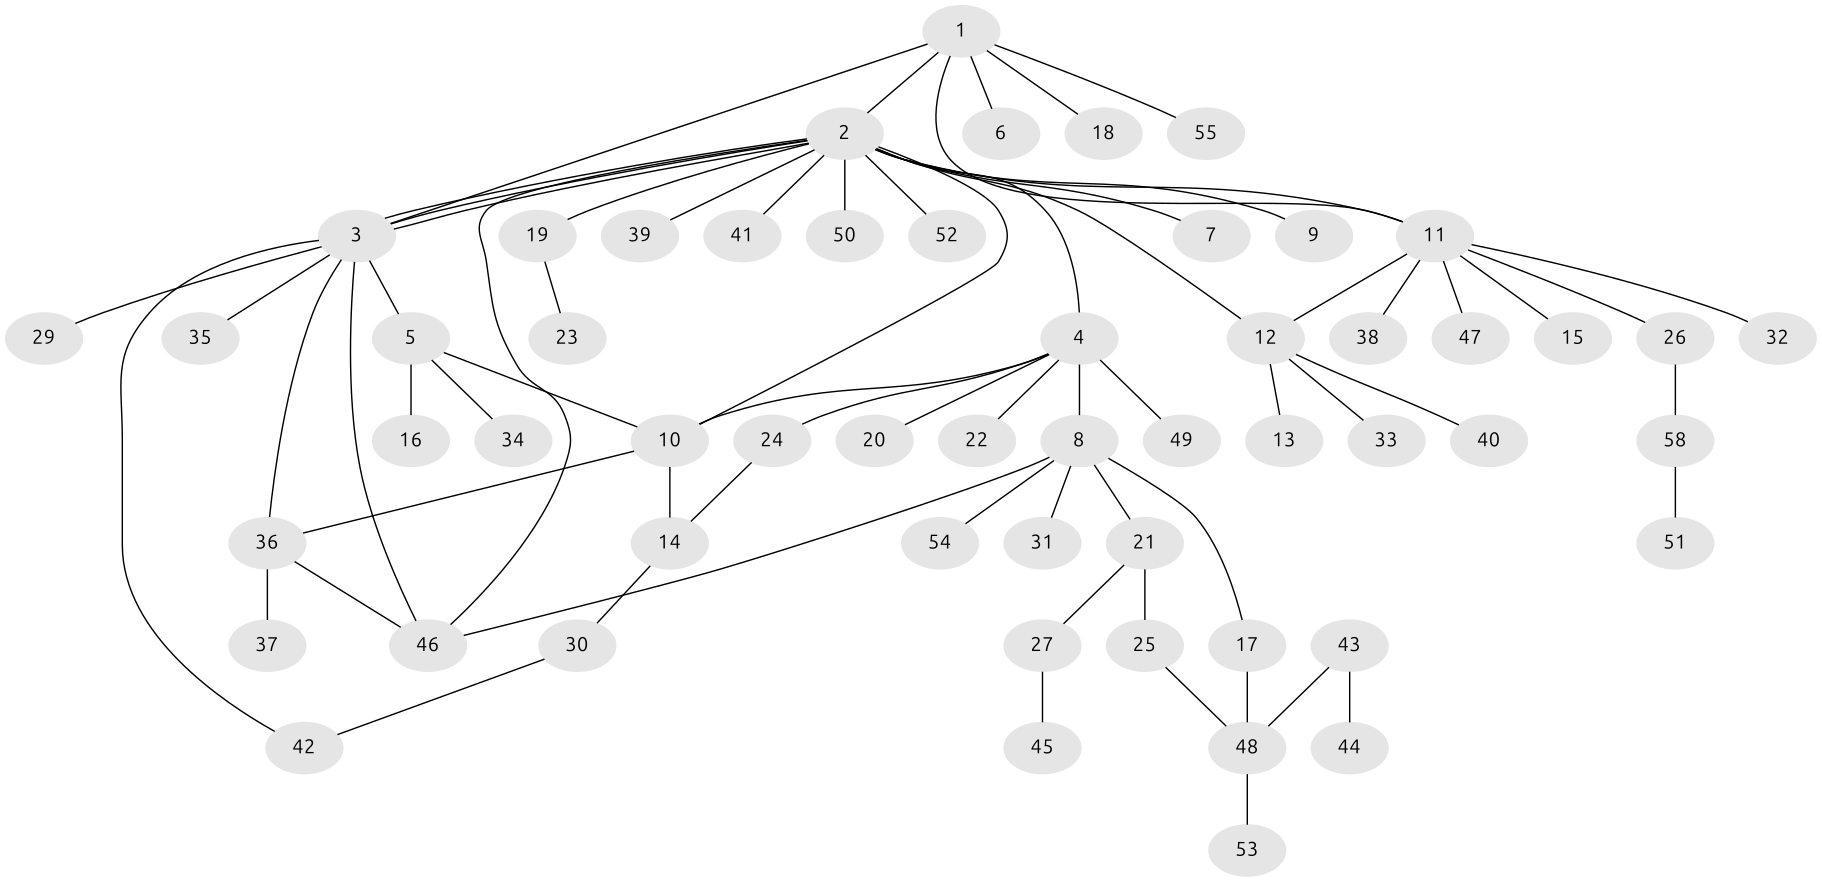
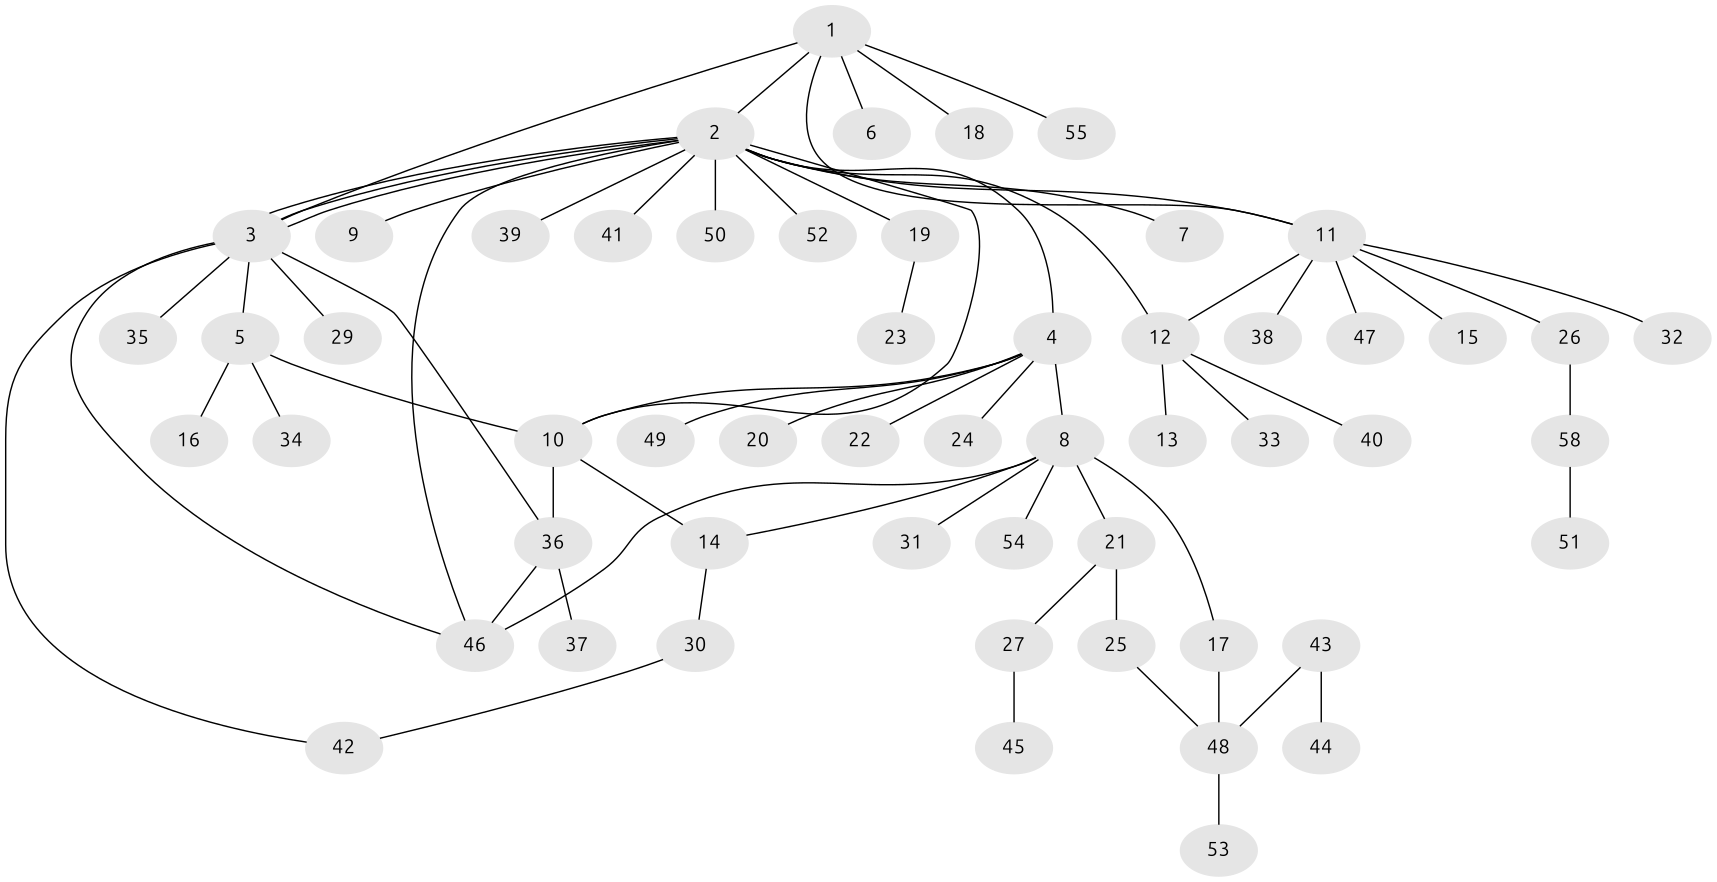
edge "24" -- "14": now "8" -- "14"
